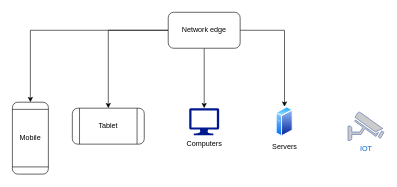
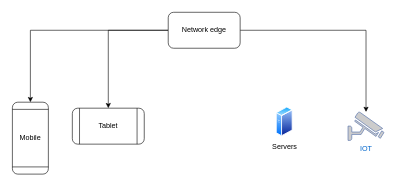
edge "Network edge" -> "Servers": now "Network edge" -> "IOT"
edge "Network edge" -> "Computers": removed
node "Computers": removed
